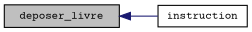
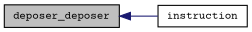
node "deposer_livre": label "deposer_livre" -> "deposer_deposer"
